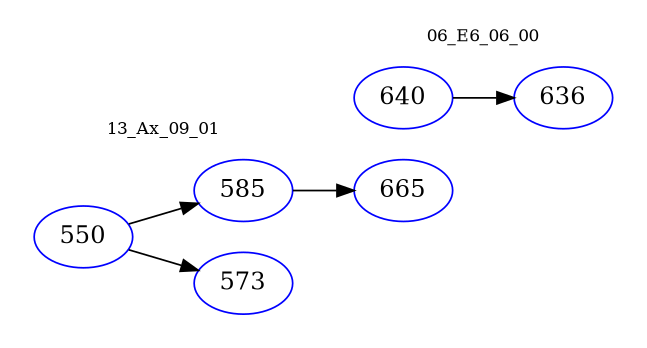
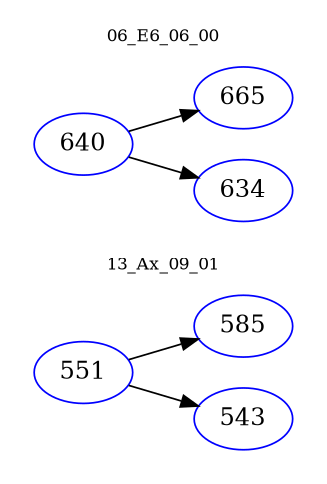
node "636": label "636" -> "634"
edge "585" -> "665": now "640" -> "665"
node "550": label "550" -> "551"
node "573": label "573" -> "543"
